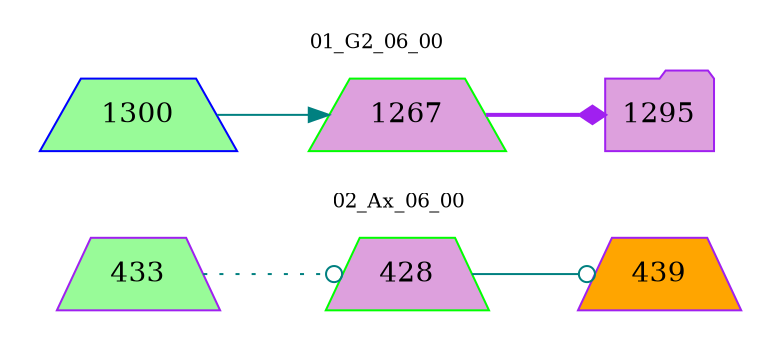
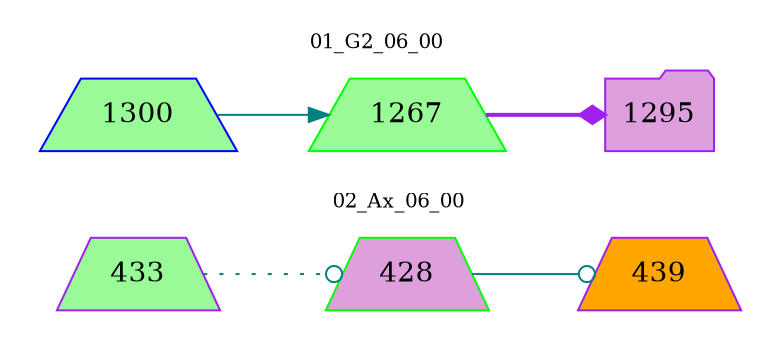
node "1267": fillcolor plum -> palegreen
